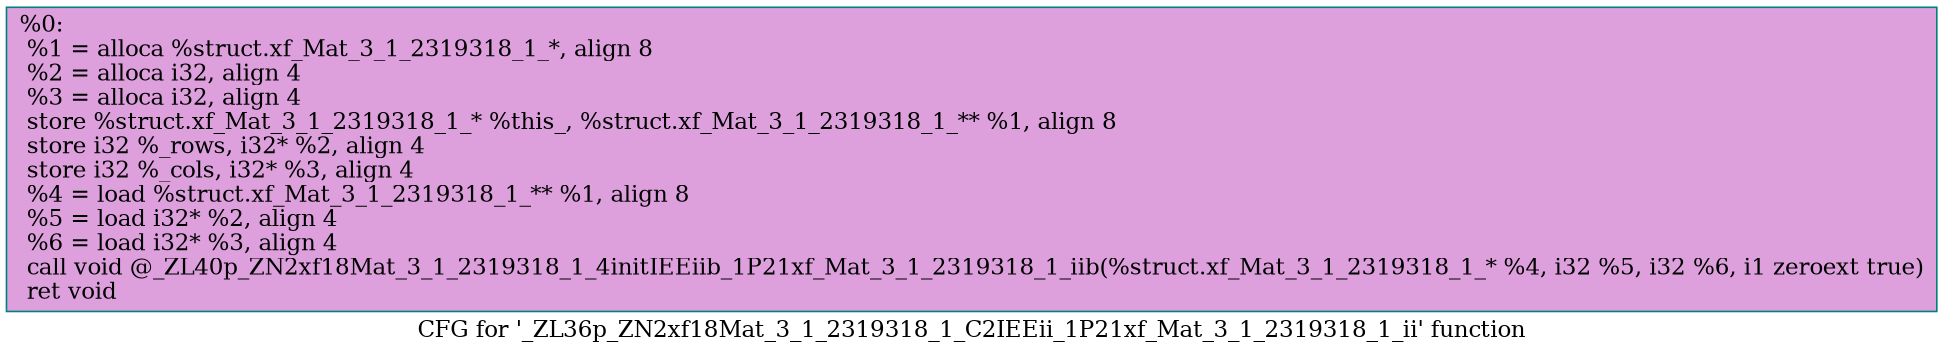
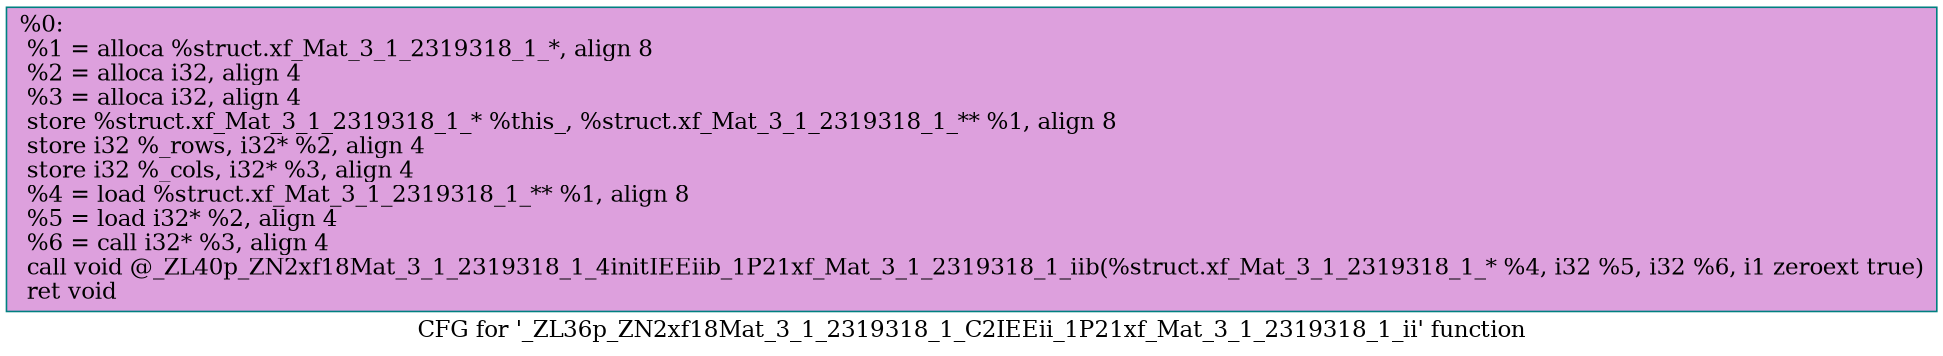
node "%0:": text "%6 = load i32* %3, align 4" -> "%6 = call i32* %3, align 4"
